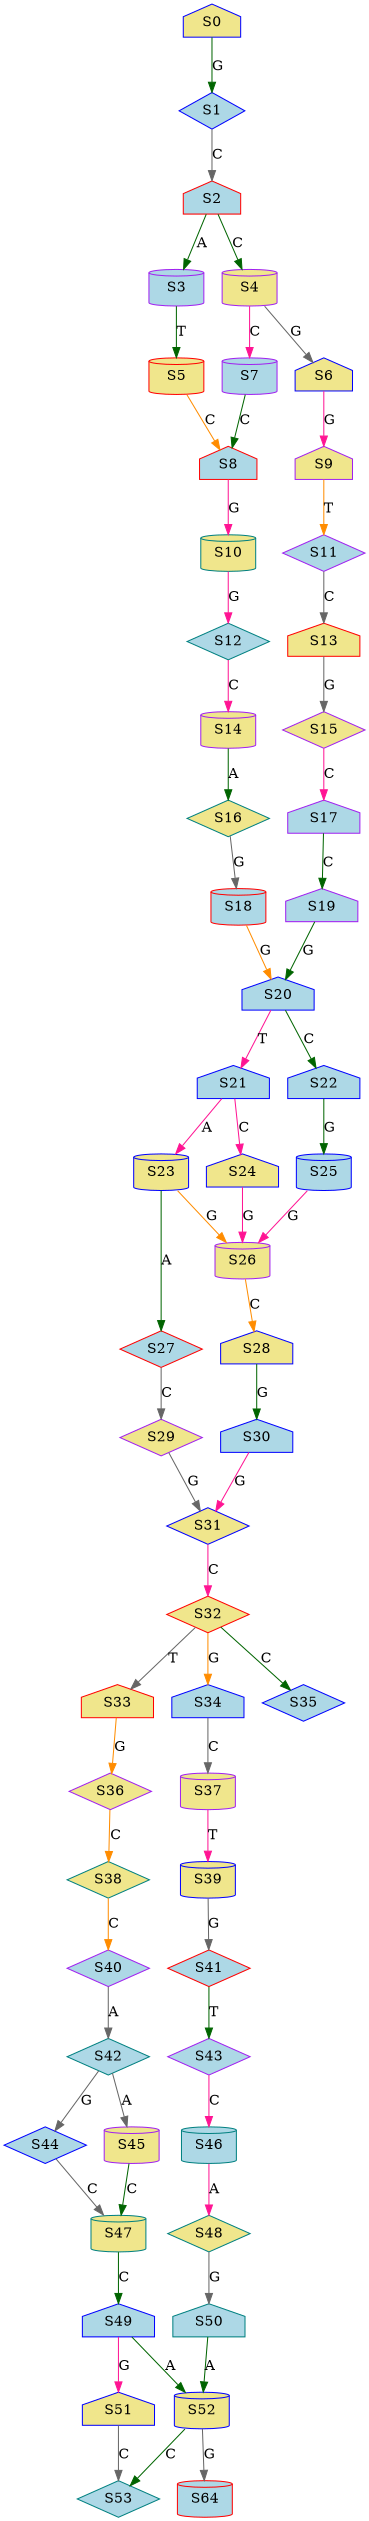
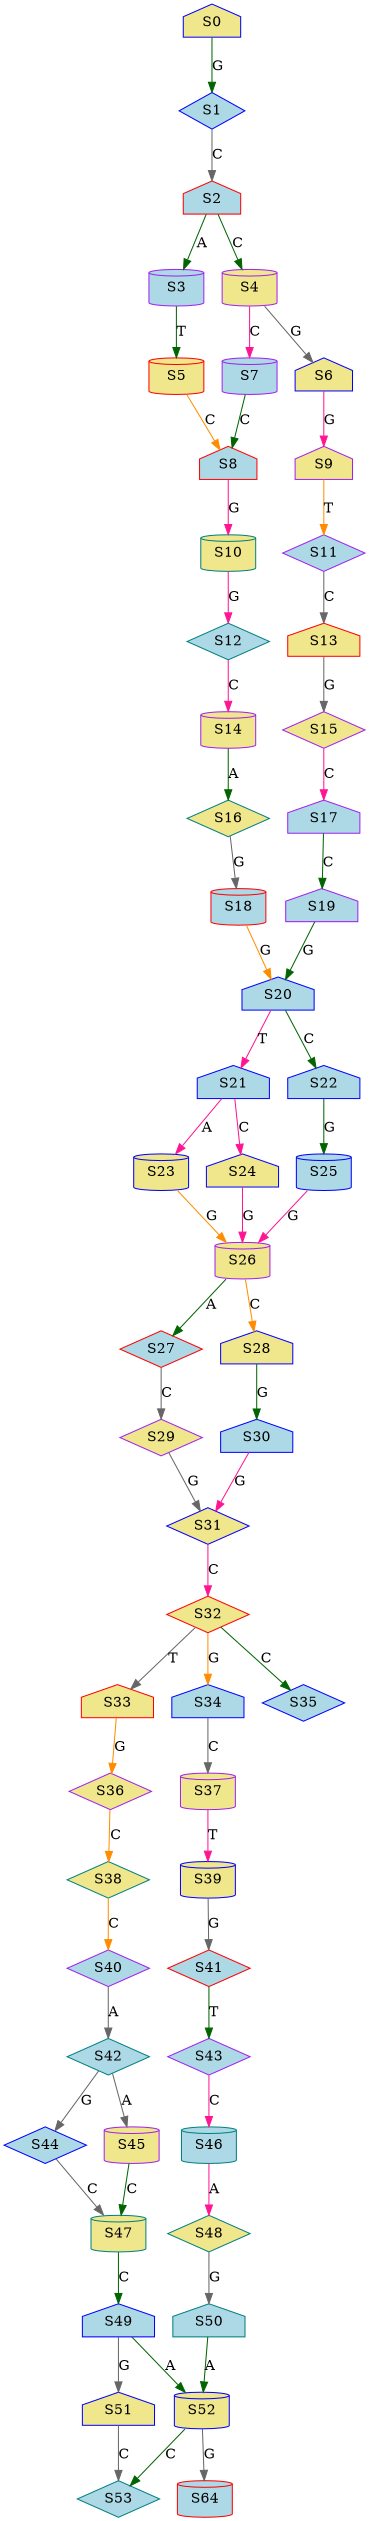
edge "S23" -> "S27": now "S26" -> "S27"
edge "S49" -> "S51": color deeppink -> gray40
